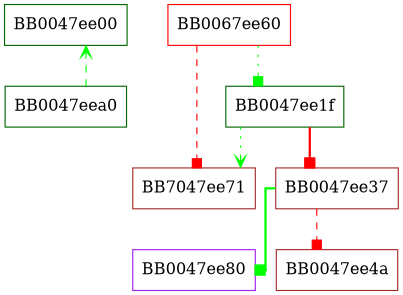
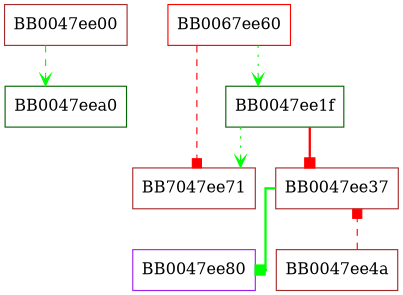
node "BB0047ee00": color darkgreen -> brown
edge "BB0067ee60" -> "BB0047ee1f": arrowhead box -> vee
edge "BB0047eea0" -> "BB0047ee00": reversed
edge "BB0047ee37" -> "BB0047ee4a": reversed
